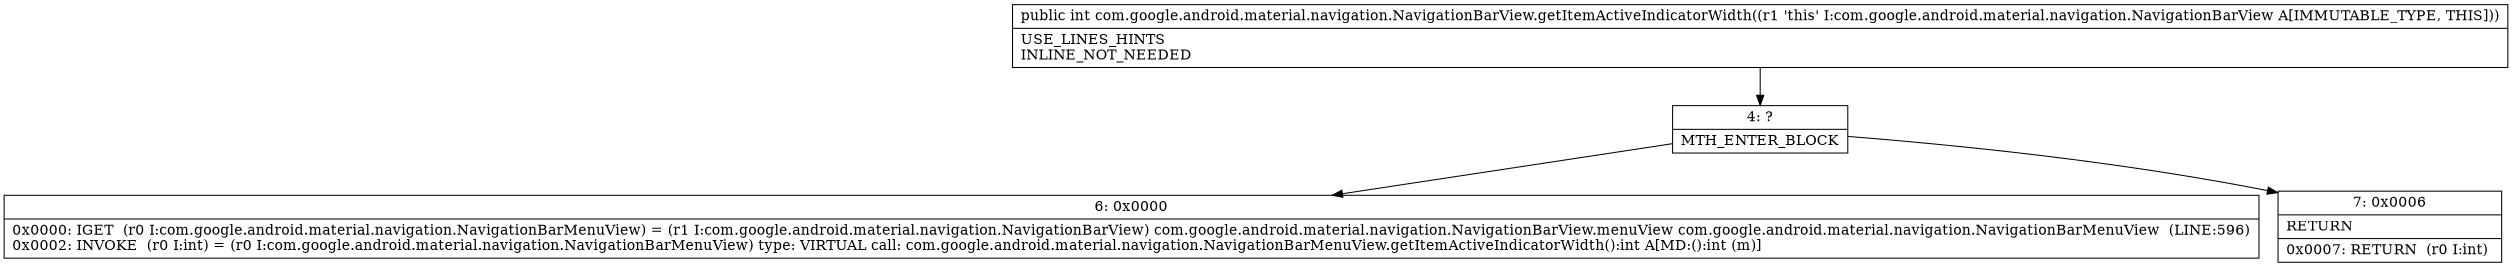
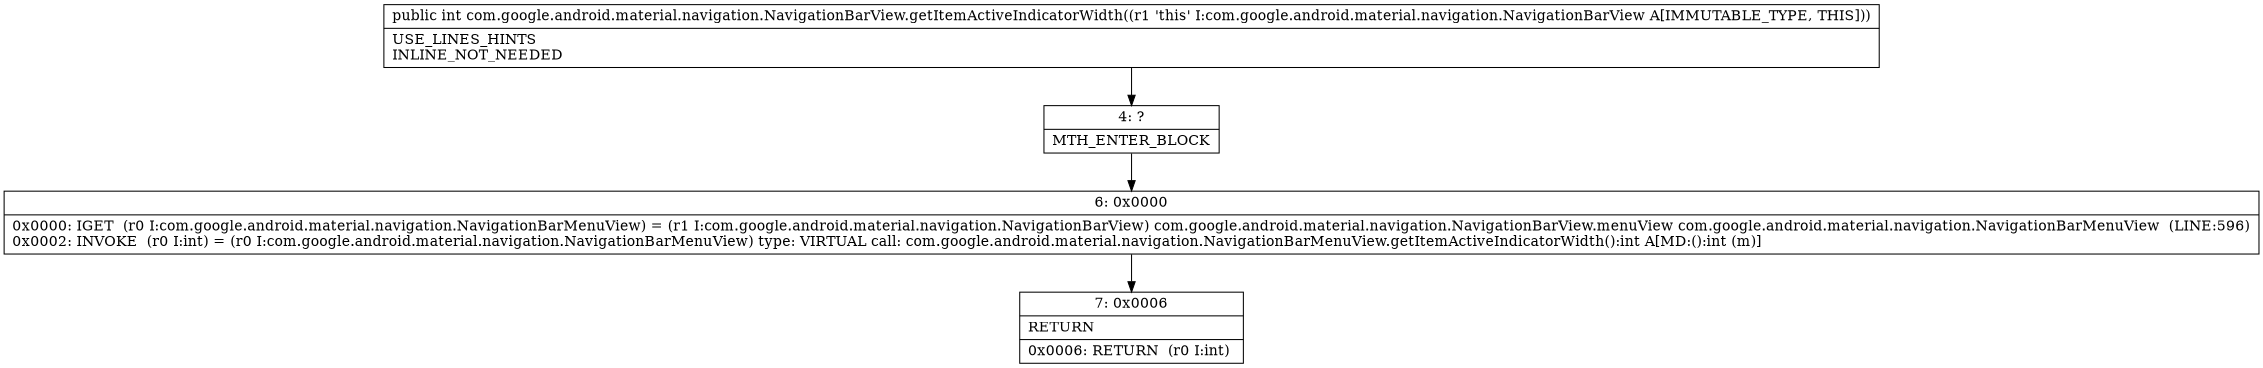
edge "4: ?" -> "7: 0x0006": now "6: 0x0000" -> "7: 0x0006"
node "7: 0x0006": text "0x0007: RETURN  (r0 I:int)" -> "0x0006: RETURN  (r0 I:int)"
